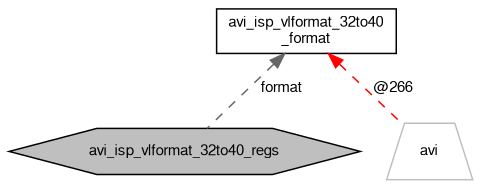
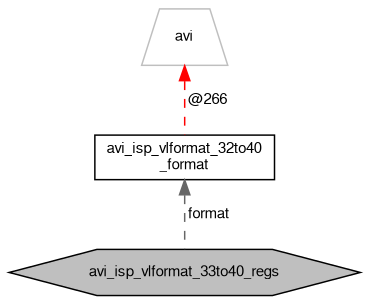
edge "avi" -> "avi_isp_vlformat_32to40 _format": reversed
node "avi_isp_vlformat_32to40_regs": label "avi_isp_vlformat_32to40_regs" -> "avi_isp_vlformat_33to40_regs"
